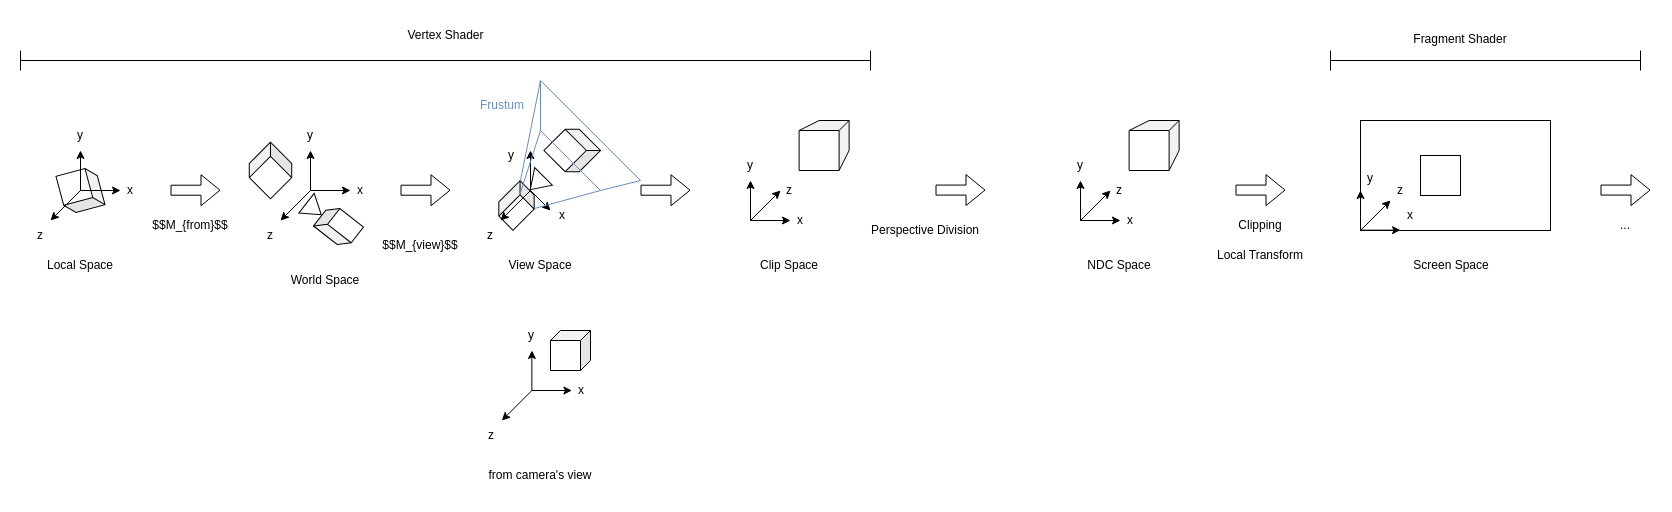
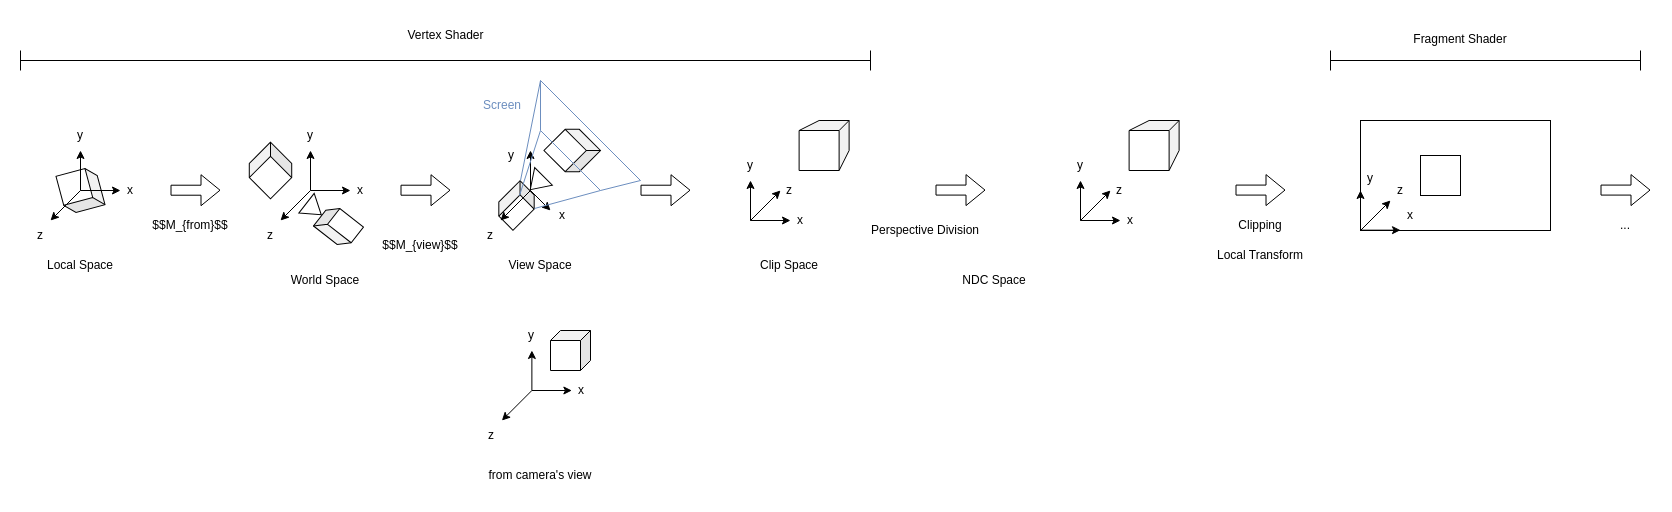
node "Frustum": label "Frustum" -> "Screen"
node "NDC Space": moved (1119, 266) -> (994, 281)
node "Screen Space": removed
